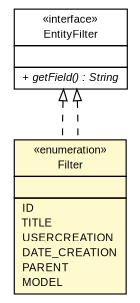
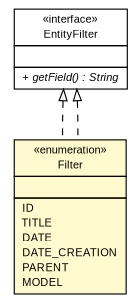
node "Filter": text "USERCREATION" -> "DATE"
